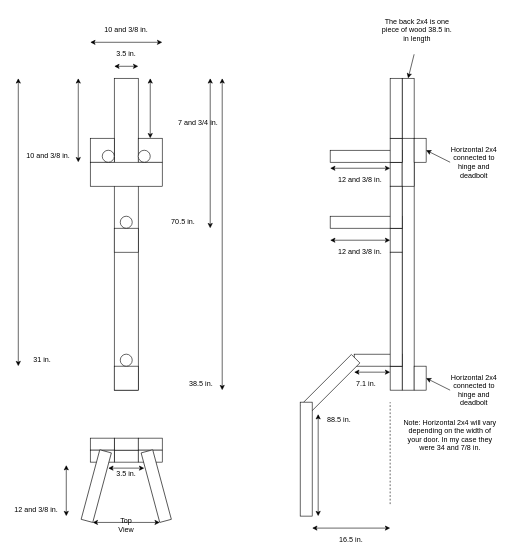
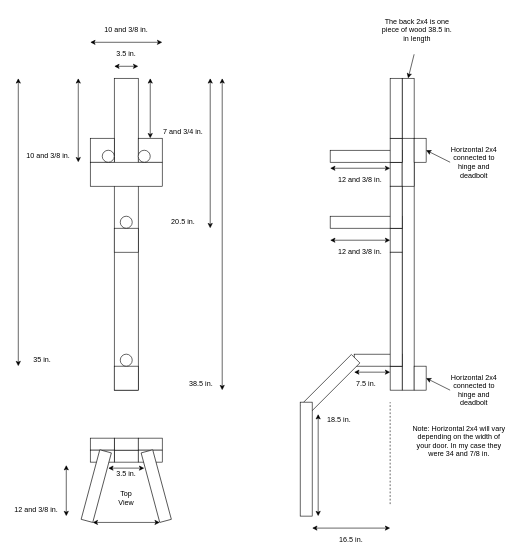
node "7 and 3/4 in.": moved (198, 123) -> (183, 132)
node "70.5 in.": label "70.5 in." -> "20.5 in."
node "31 in.": label "31 in." -> "35 in."
node "7.1 in.": label "7.1 in." -> "7.5 in."
node "88.5 in.": label "88.5 in." -> "18.5 in."
node "Note: Horizontal 2x4 will vary depending on the width of your door. In my case they were 34 and 7/8 in.": moved (450, 435) -> (459, 441)
node "Top View": moved (126, 525) -> (126, 498)
